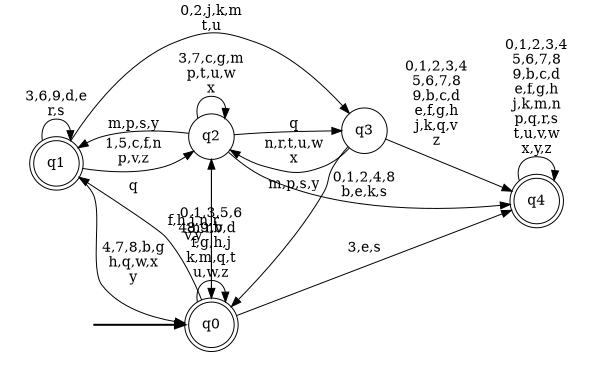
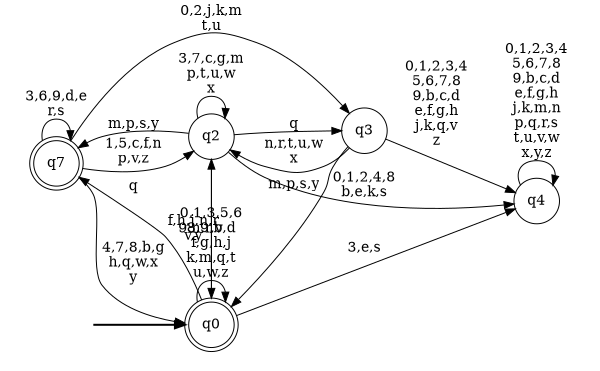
node "q1": label "q1" -> "q7"
node "q4": shape doublecircle -> circle
edge "q0" -> "q2": label "4,n,r,v" -> "9,n,r,v"
